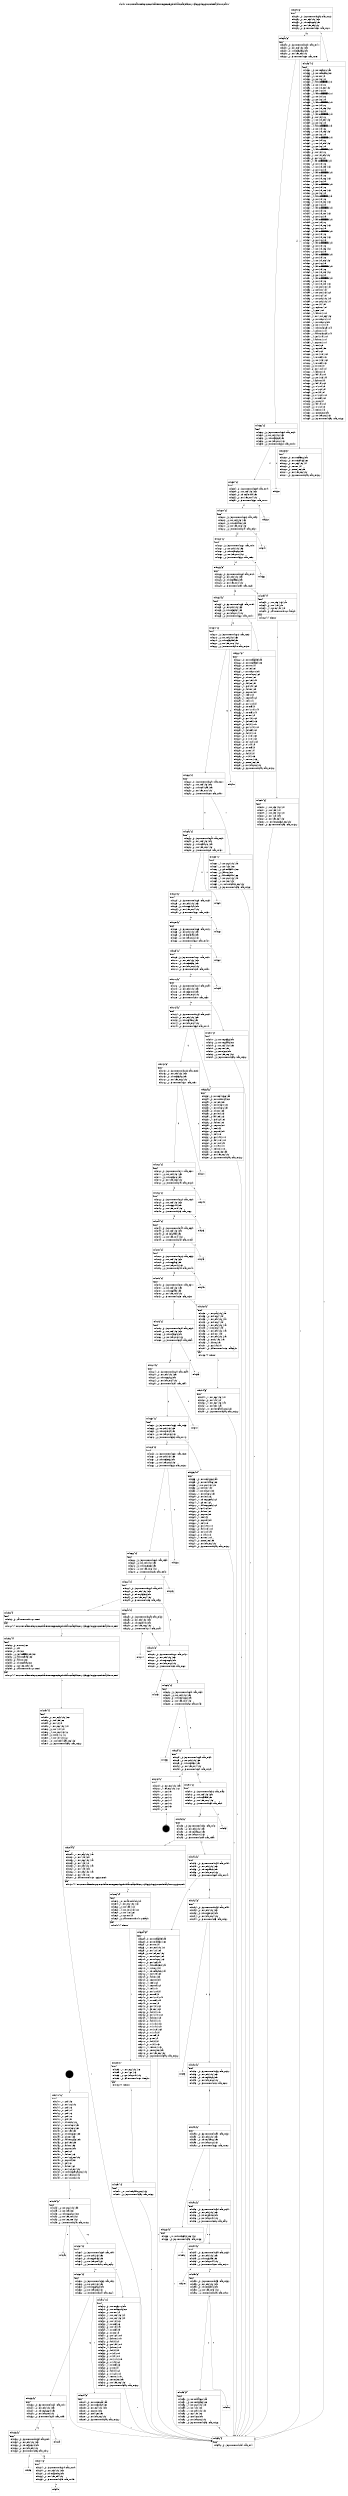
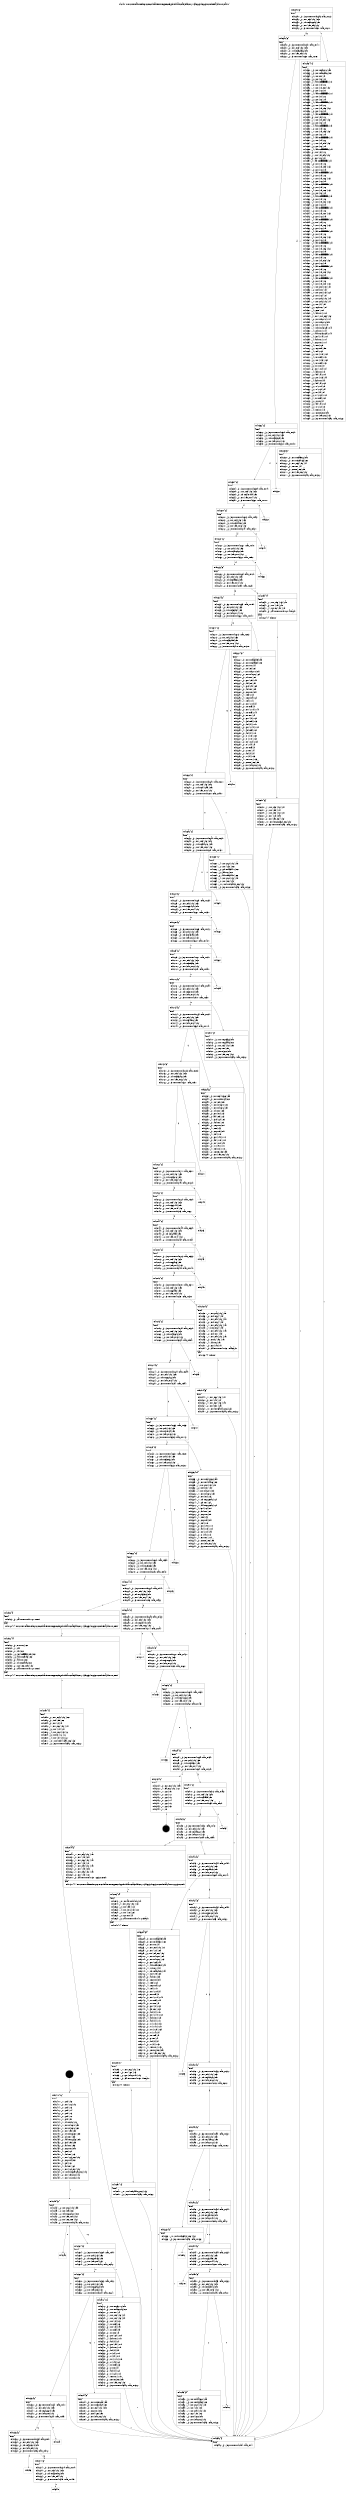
edge "0x402884 [28]" -> "0x4028bc [28]": now "0x402884 [28]" -> "0x4028a0 [28]"
edge "0x402a0c" -> "0x4029f0 [28]": reversed
